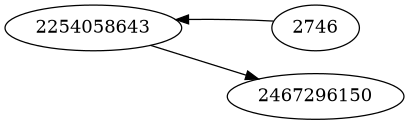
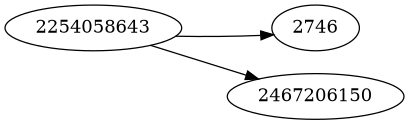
edge "2746" -> "2254058643": reversed
node "2467296150": label "2467296150" -> "2467206150"
